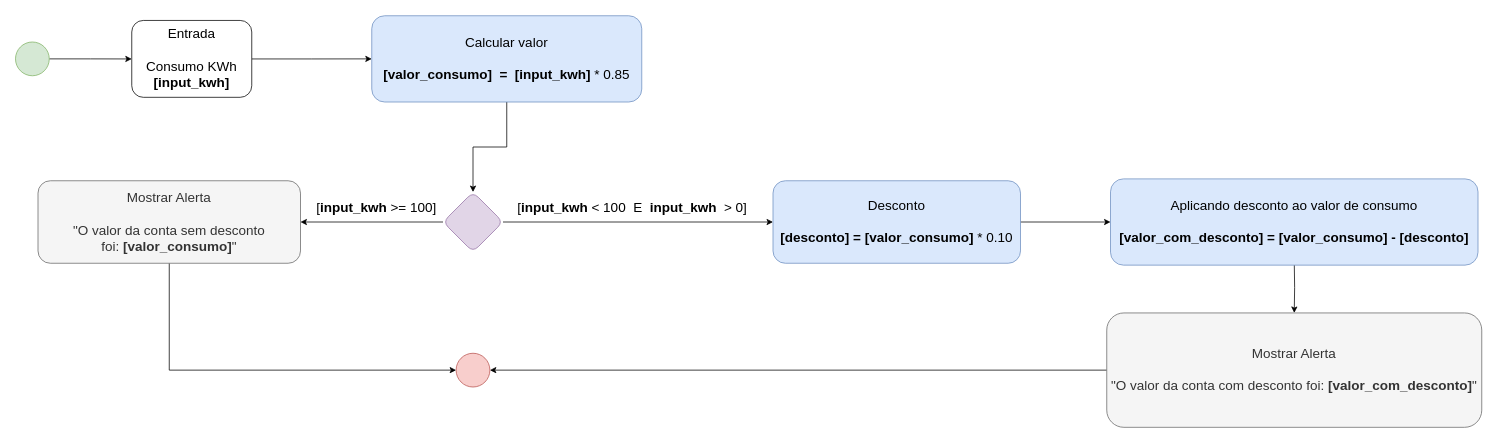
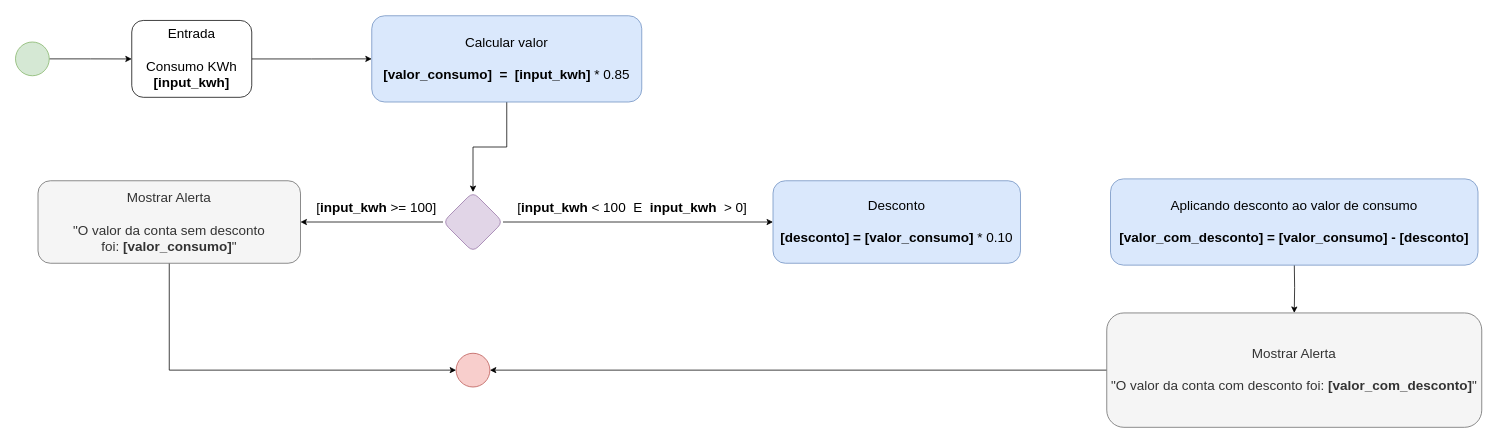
edge "Desconto [desconto] = [valor_consumo] * 0.10" -> "Aplicando desconto ao valor de consumo [valor_com_desconto] = [valor_consumo] - [desconto]": removed
